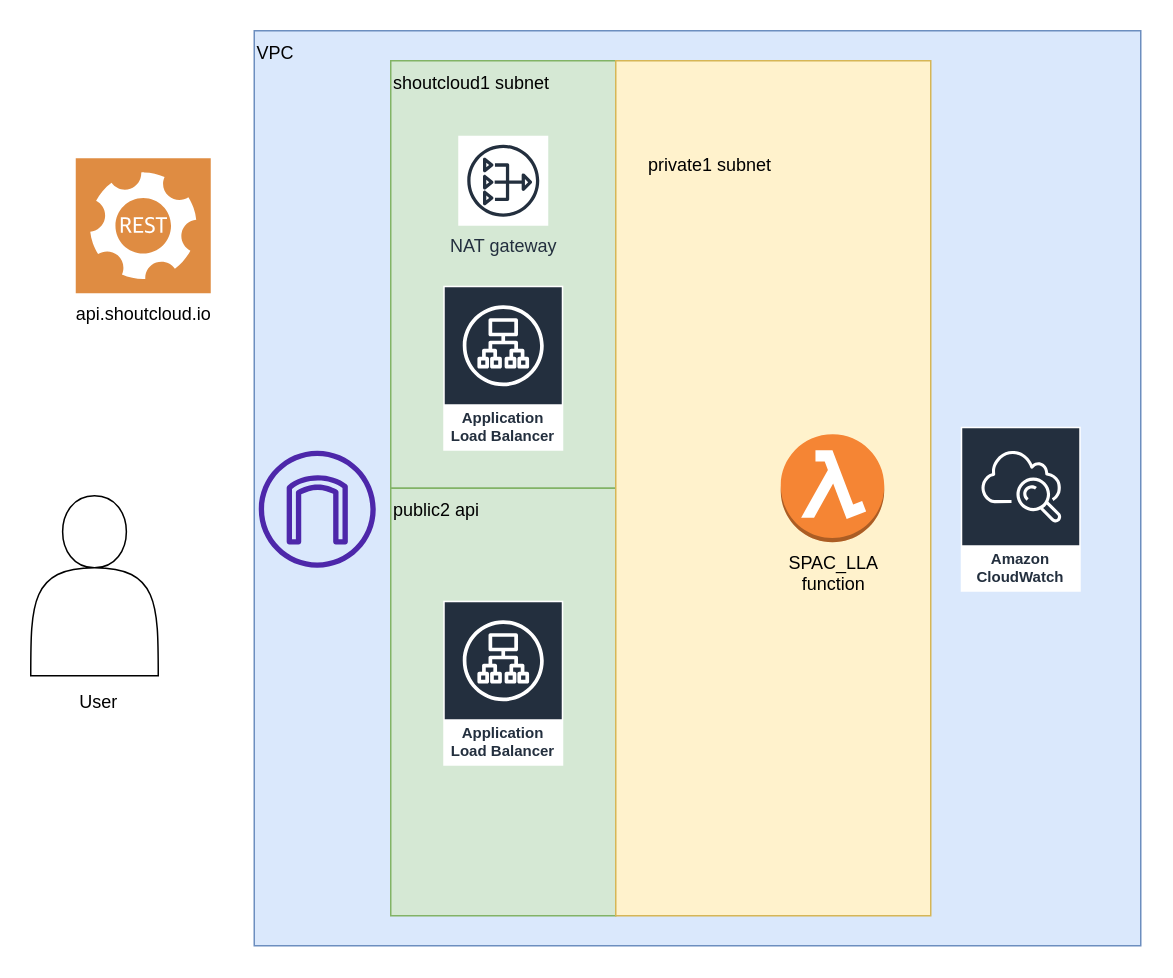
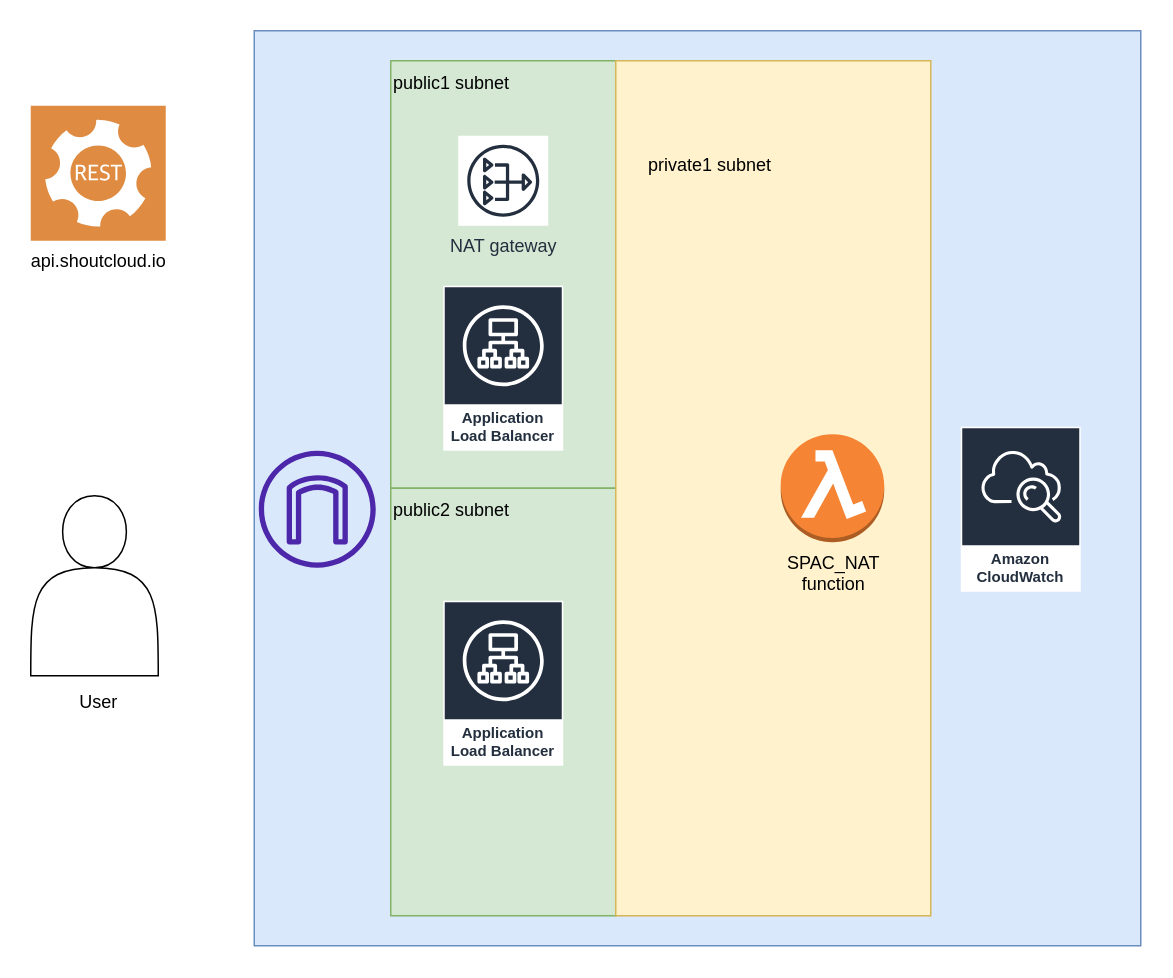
node "VPC": removed
node "shoutcloud1 subnet": label "shoutcloud1 subnet" -> "public1 subnet"
node "api.shoutcloud.io": moved (143, 226) -> (98, 173)
node "public2 api": label "public2 api" -> "public2 subnet"
node "SPAC_LLA function": label "SPAC_LLA function" -> "SPAC_NAT function"
